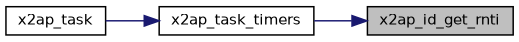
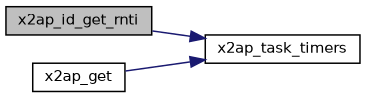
node "x2ap_task": label "x2ap_task" -> "x2ap_get"
edge "x2ap_task_timers" -> "x2ap_id_get_rnti": reversed
